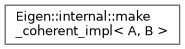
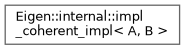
node "Eigen::internal::make _coherent_impl< A, B >": label "Eigen::internal::make _coherent_impl< A, B >" -> "Eigen::internal::impl _coherent_impl< A, B >"
